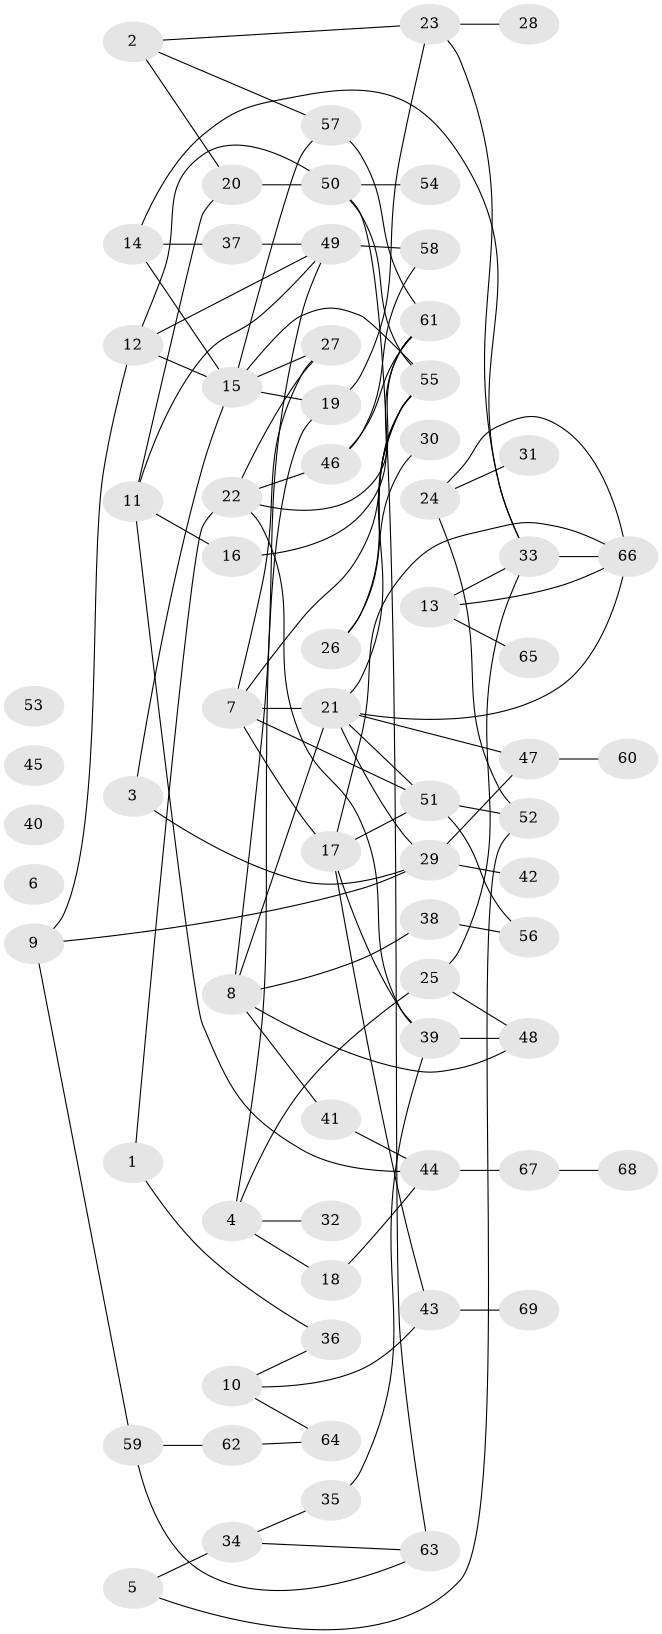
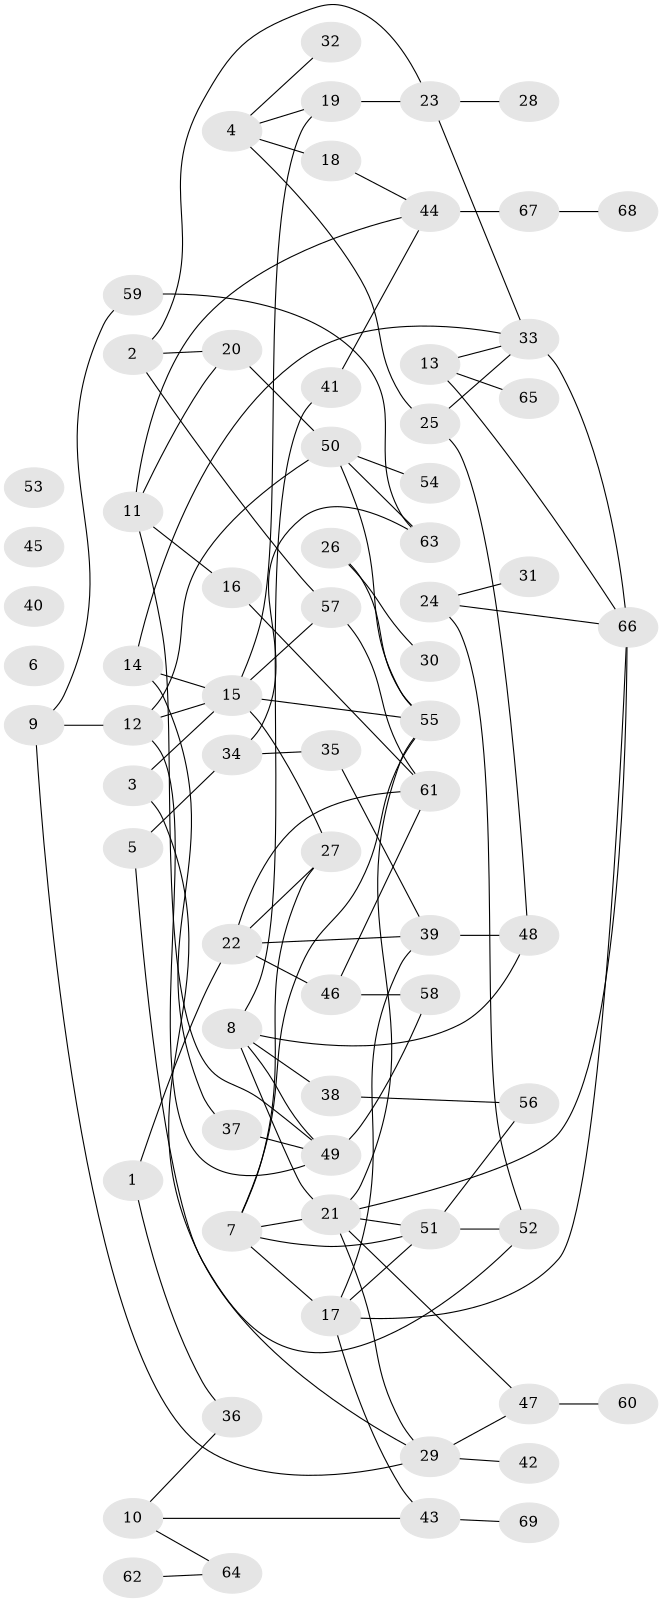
edge "59" -- "62": removed
